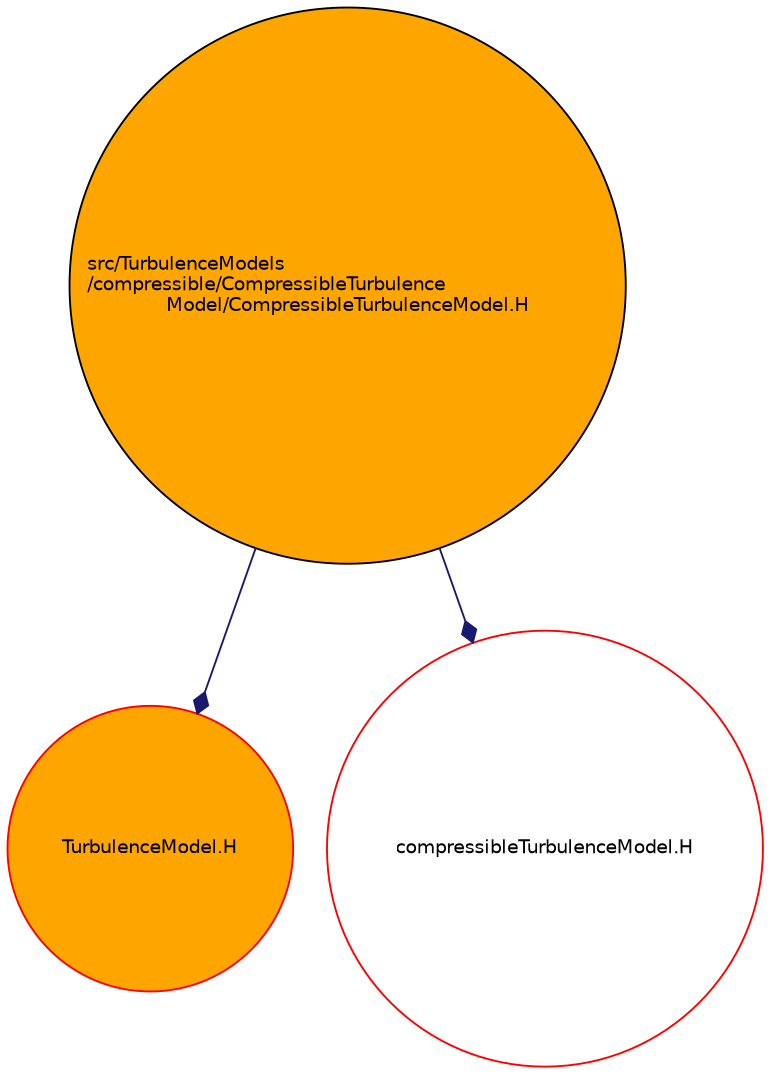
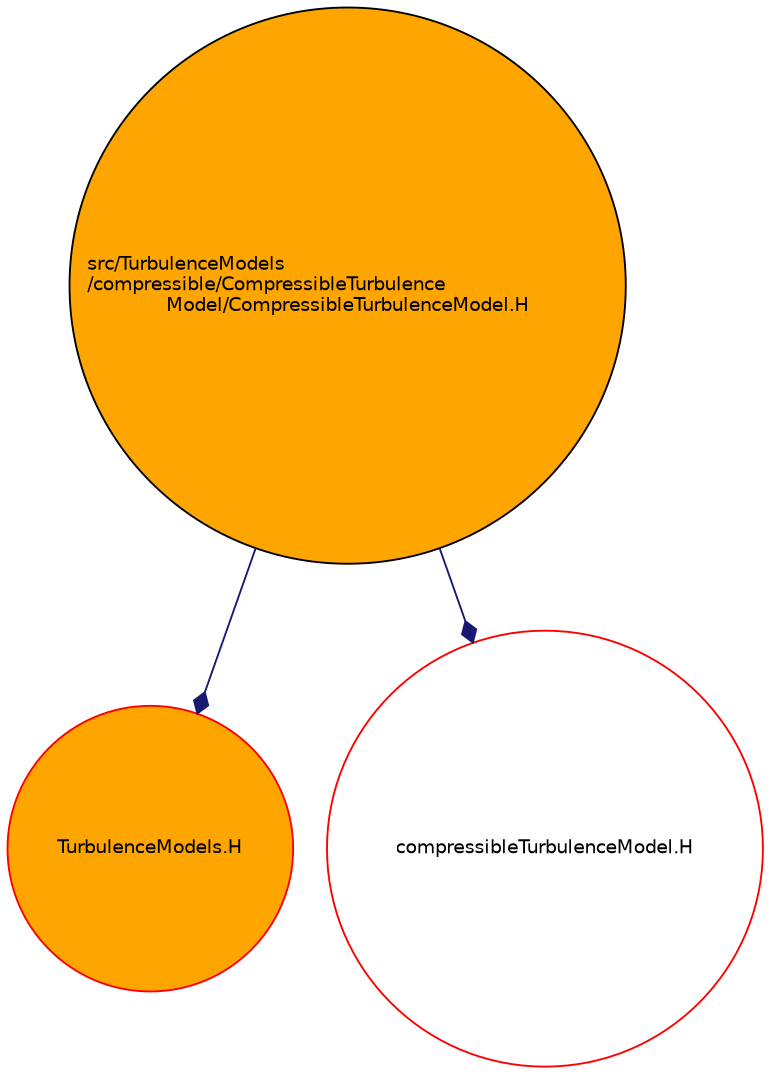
node "TurbulenceModel.H": label "TurbulenceModel.H" -> "TurbulenceModels.H"
